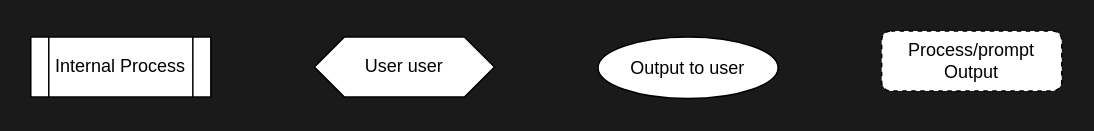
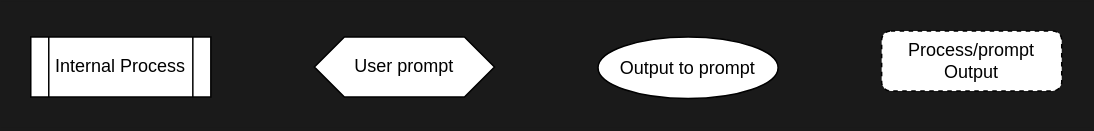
node "User user": label "User user" -> "User prompt"
node "Output to user": label "Output to user" -> "Output to prompt"
